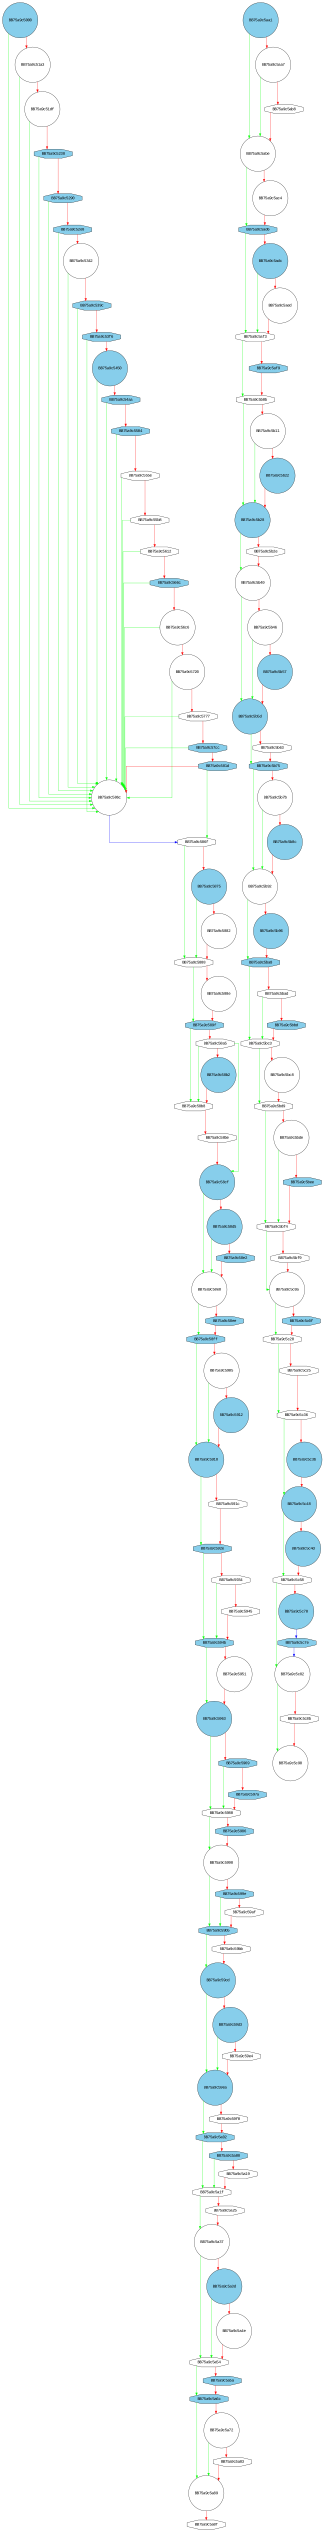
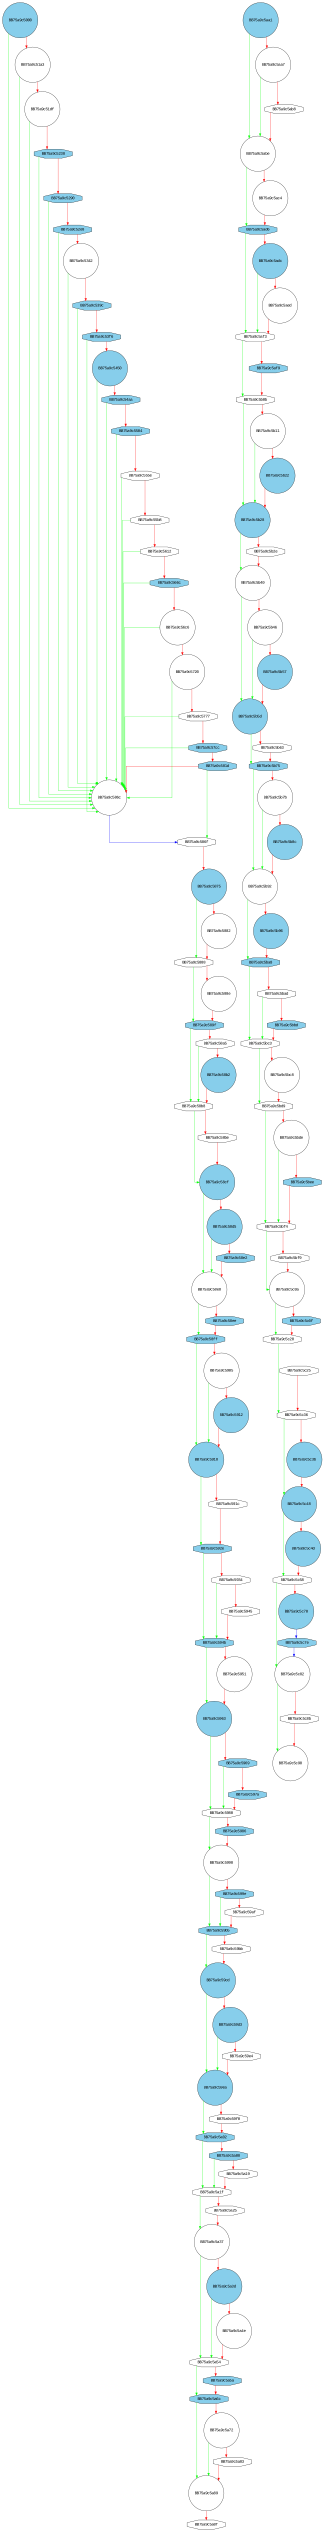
edge "BB75a9c586f" -> "BB75a9c5888": removed
edge "BB75a9c58a5" -> "BB75a9c58cf": now "BB75a9c58b8" -> "BB75a9c58cf"
edge "BB75a9c5c20" -> "BB75a9c5c25": removed
